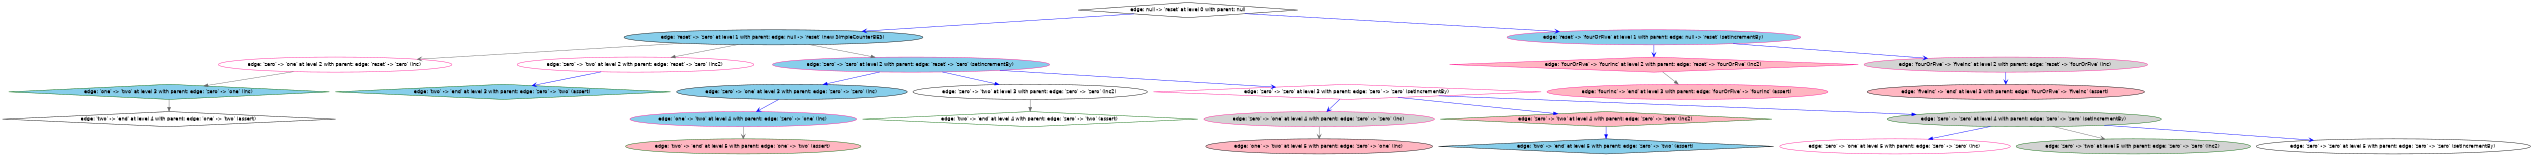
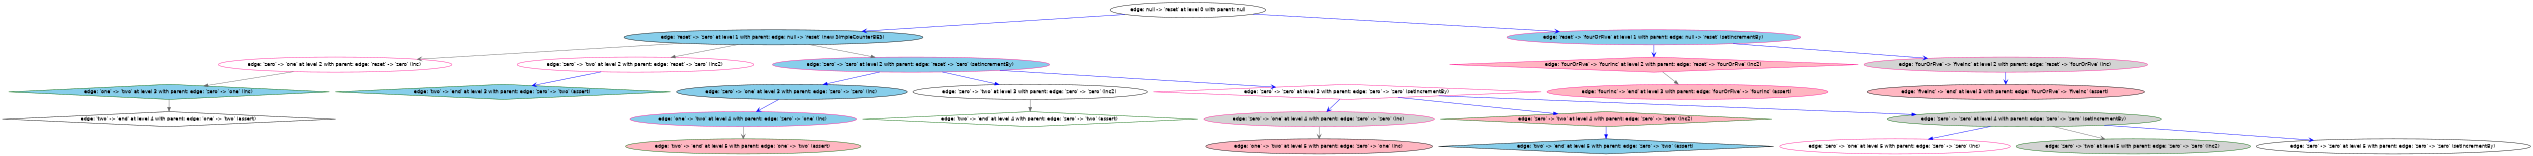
node "edge: null -> 'reset' at level 0 with parent: null": shape diamond -> ellipse
